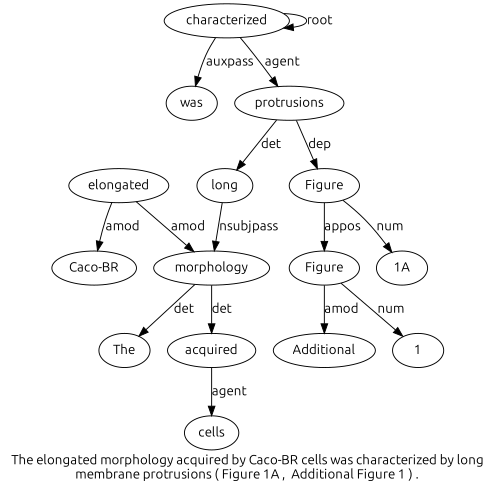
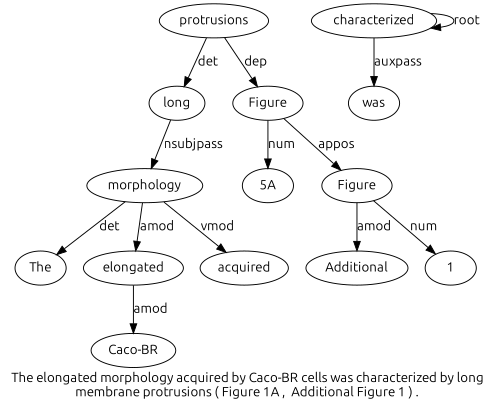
edge "characterized" -> "protrusions": removed, label "agent"
edge "elongated" -> "morphology": reversed
node "1A": label "1A" -> "5A"
edge "morphology" -> "acquired": label "det" -> "vmod"
node "cells": removed
